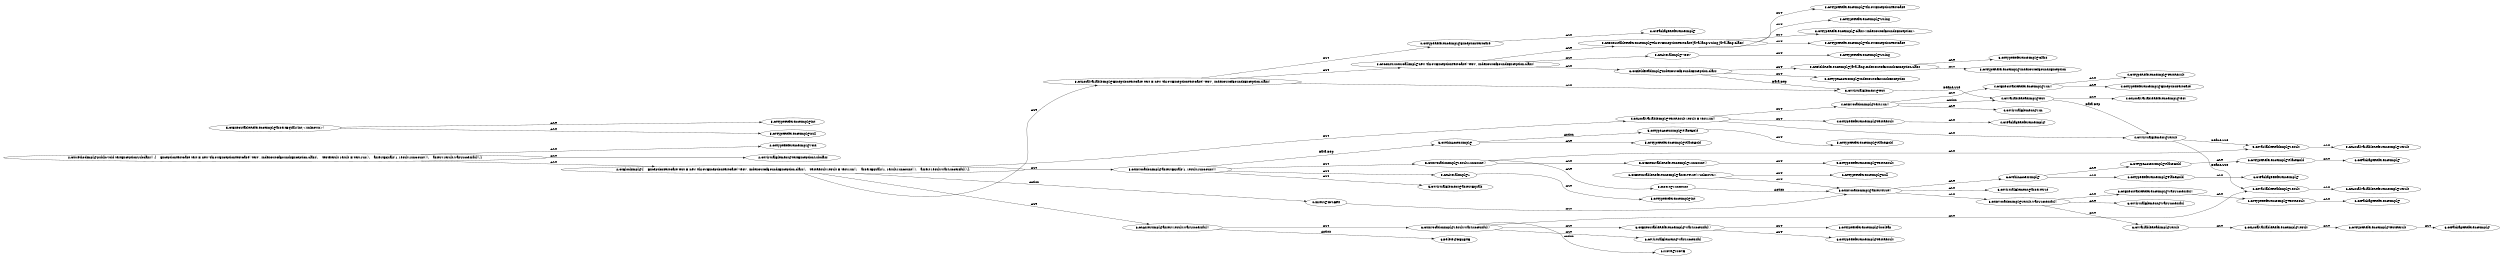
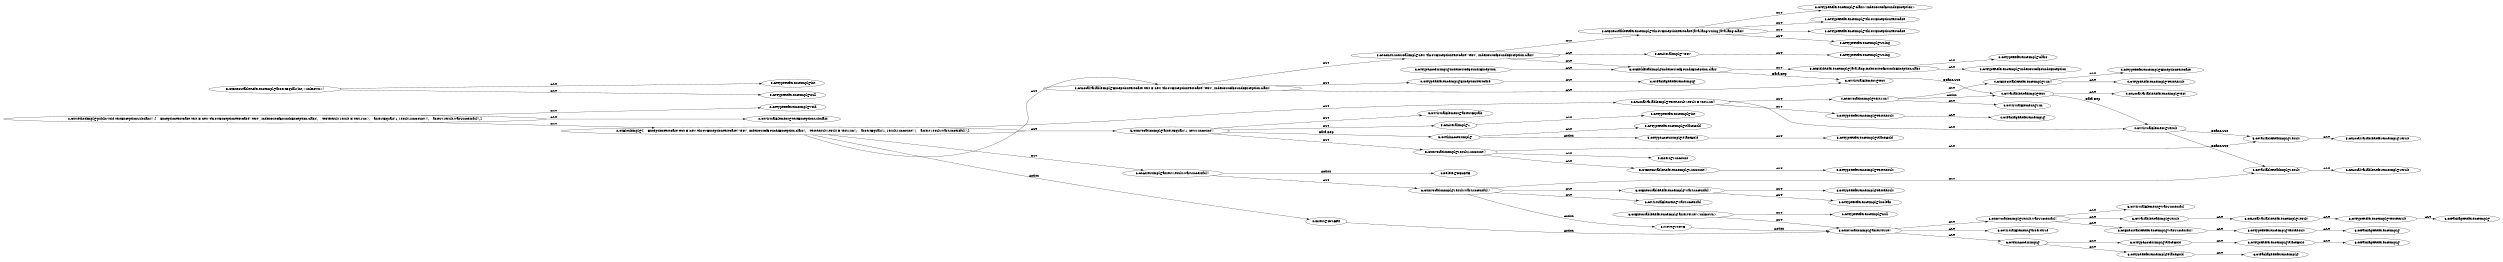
edge "3:CtFieldReadImpl@IndexOutOfBoundsException.class" -> "3:CtTypeAccessImpl@IndexOutOfBoundsException": reversed
node "5:CtInvocationImpl@assertEquals(1, result.runCount())": label "5:CtInvocationImpl@assertEquals(1, result.runCount())" -> "5:CtInvocationImpl@assertEquals(1, new.runCount())"
edge "5:Insert@runCount" -> "6:CtInvocationImpl@assertTrue()": now "6:Move@MOVE" -> "6:CtInvocationImpl@assertTrue()"
edge "0:Insert@INSERT" -> "6:CtInvocationImpl@assertTrue()": label "AST" -> "Action"
